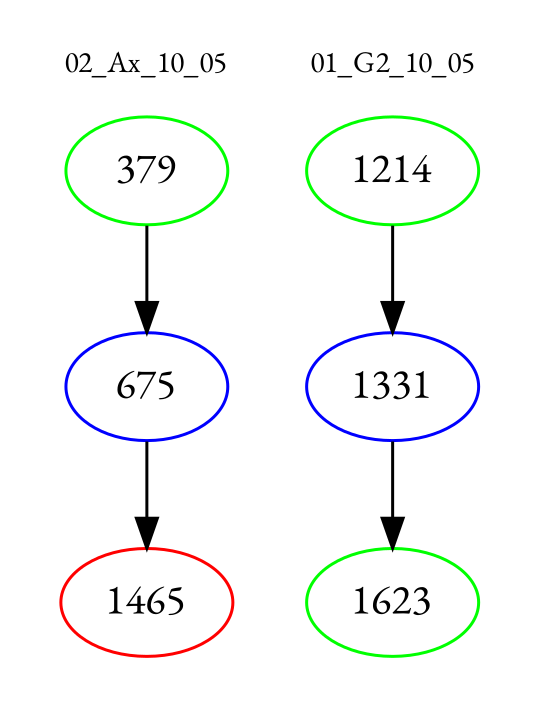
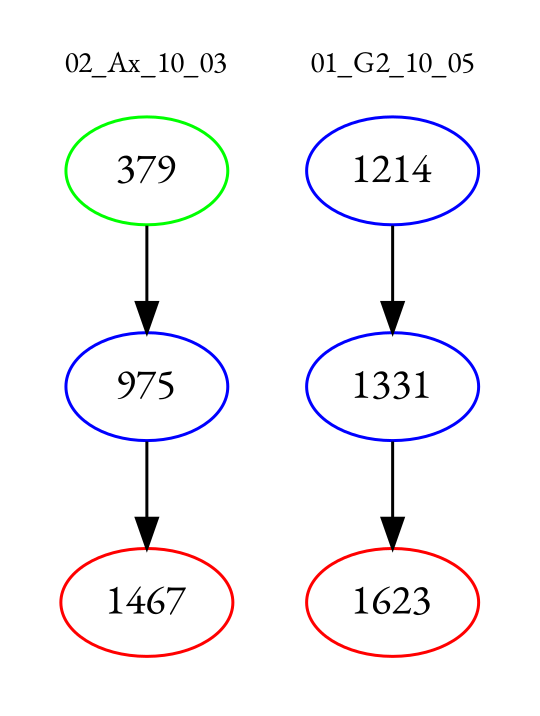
cluster "02_Ax_10_05": label "02_Ax_10_05" -> "02_Ax_10_03"
node "1214": color green -> blue
node "675": label "675" -> "975"
node "1465": label "1465" -> "1467"
node "1623": color green -> red
